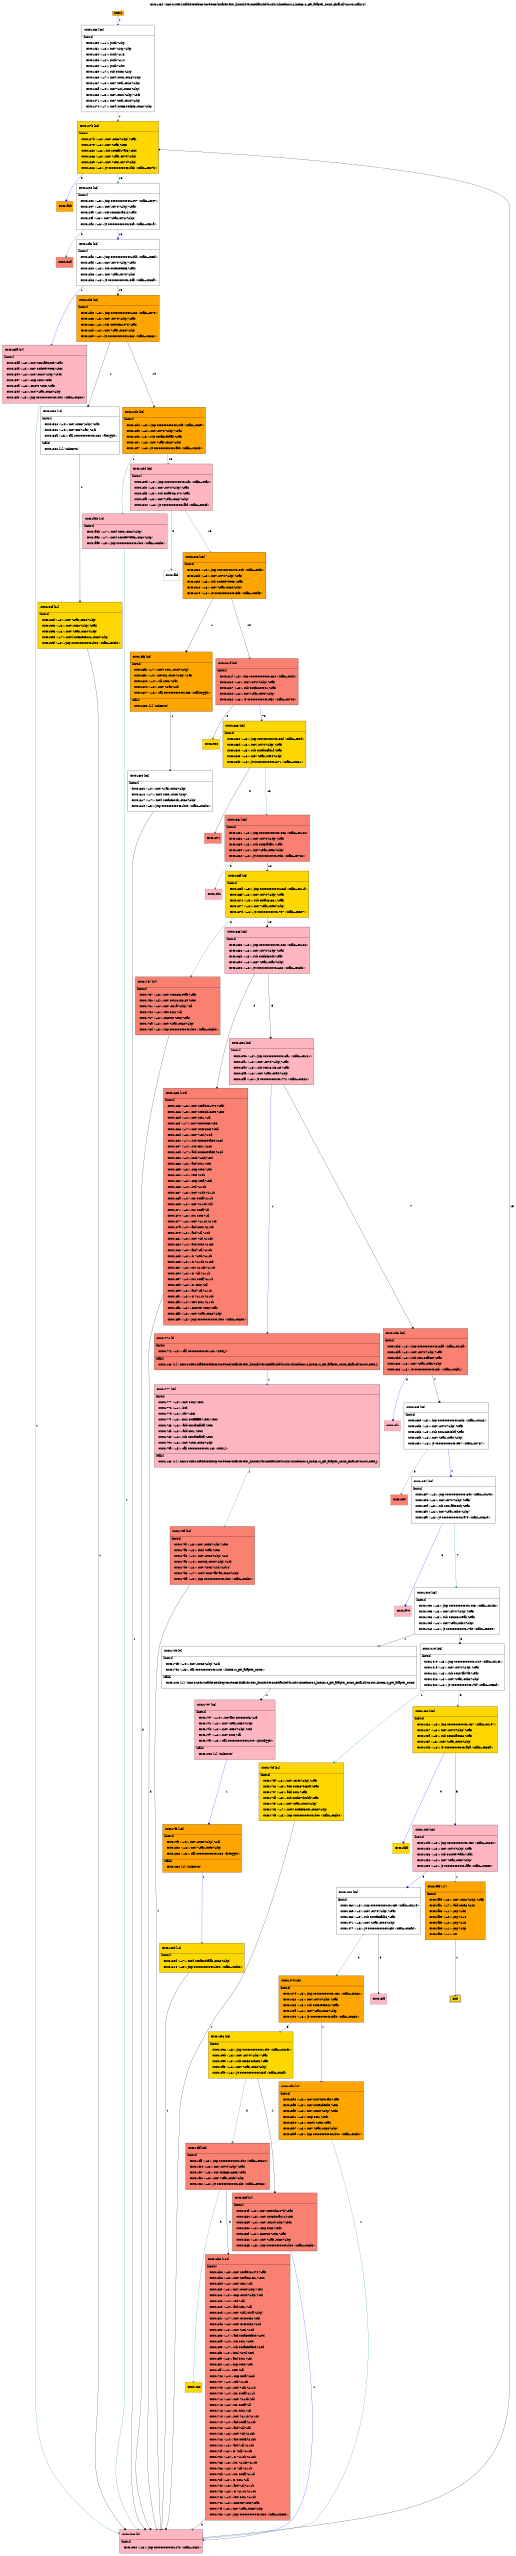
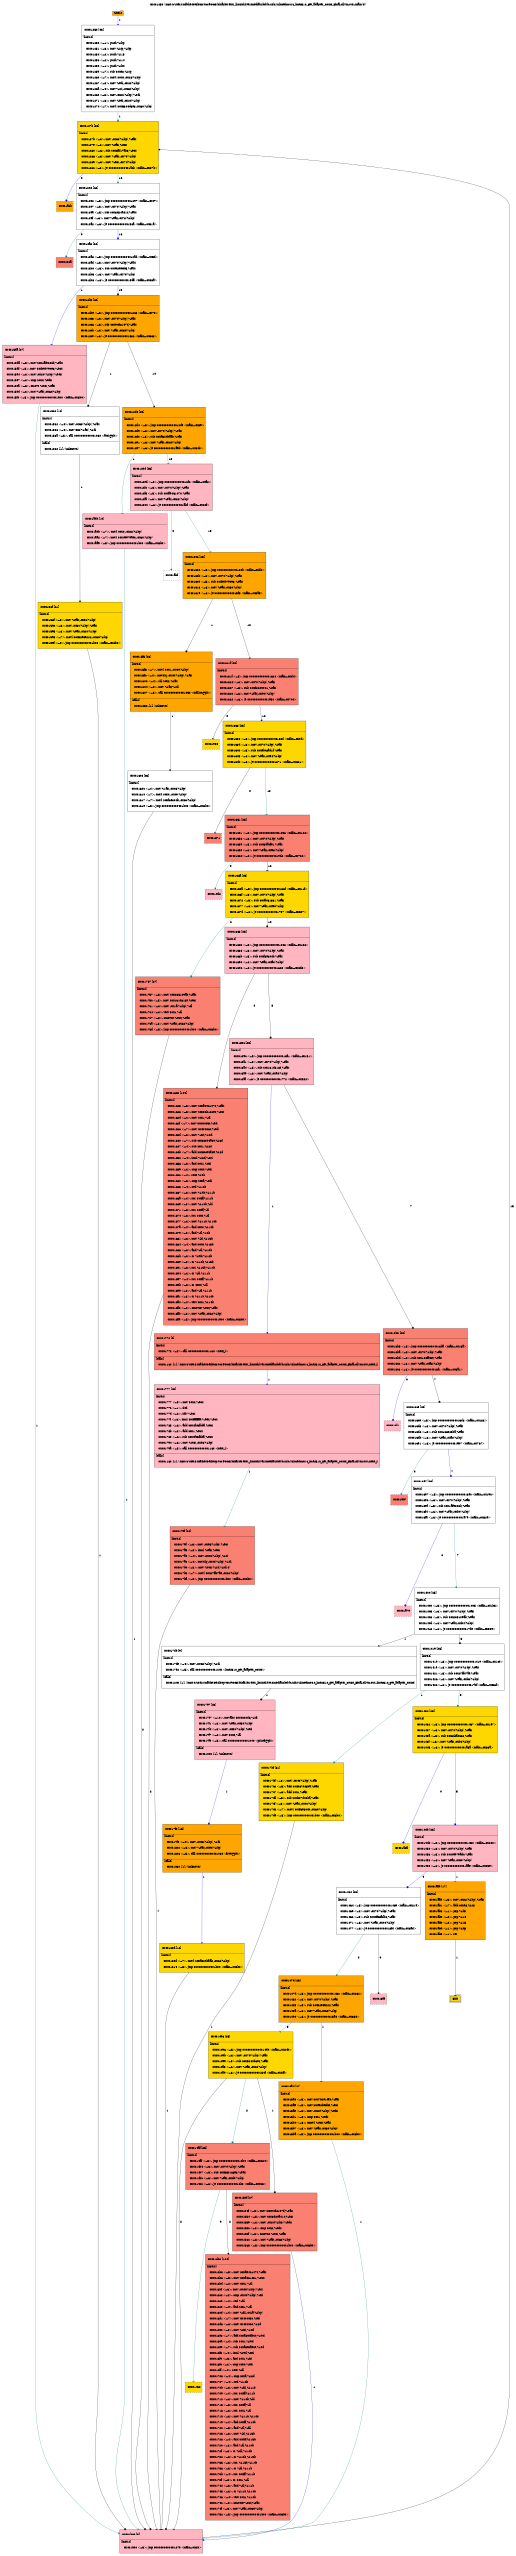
edge "0x40131f [25]" -> "0x401338 [25]": label " 72" -> " 12"
edge "0x4016b3 [164]" -> "0x401b00 [5]": now "0x401496 [25]" -> "0x401b00 [5]"
